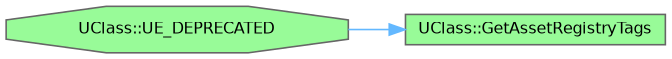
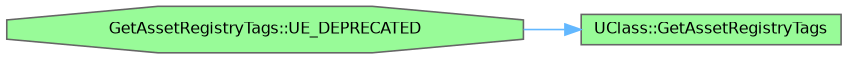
node "UClass::UE_DEPRECATED": label "UClass::UE_DEPRECATED" -> "GetAssetRegistryTags::UE_DEPRECATED"
